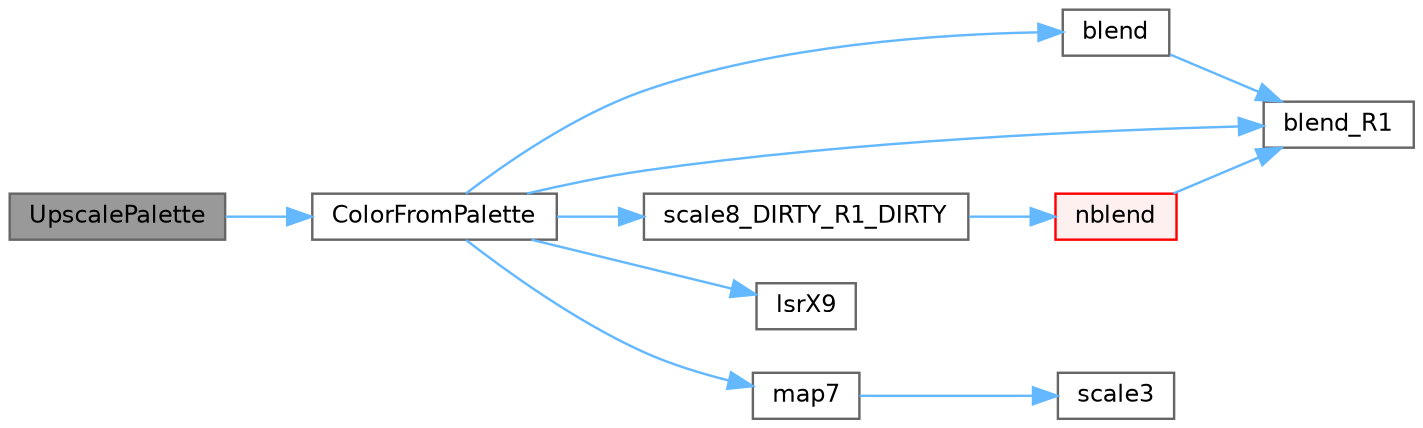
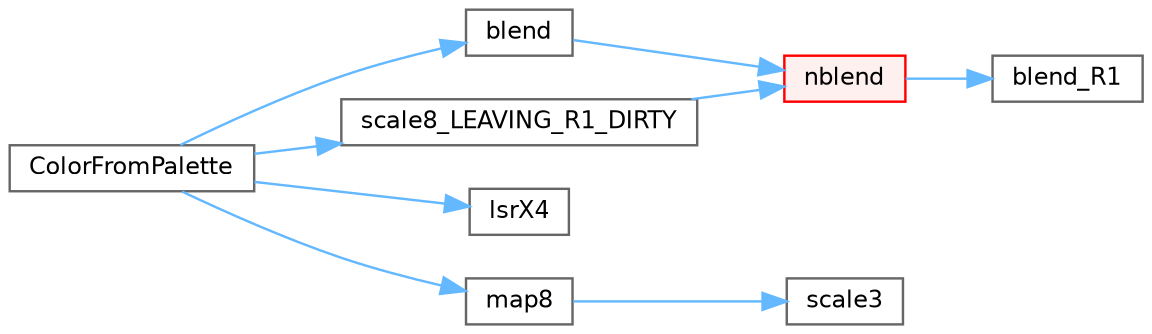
edge "blend" -> "blend_R1": now "blend" -> "nblend"
edge "ColorFromPalette" -> "blend_R1": removed
node "UpscalePalette": removed
node "scale8_DIRTY_R1_DIRTY": label "scale8_DIRTY_R1_DIRTY" -> "scale8_LEAVING_R1_DIRTY"
node "lsrX9": label "lsrX9" -> "lsrX4"
node "map7": label "map7" -> "map8"
